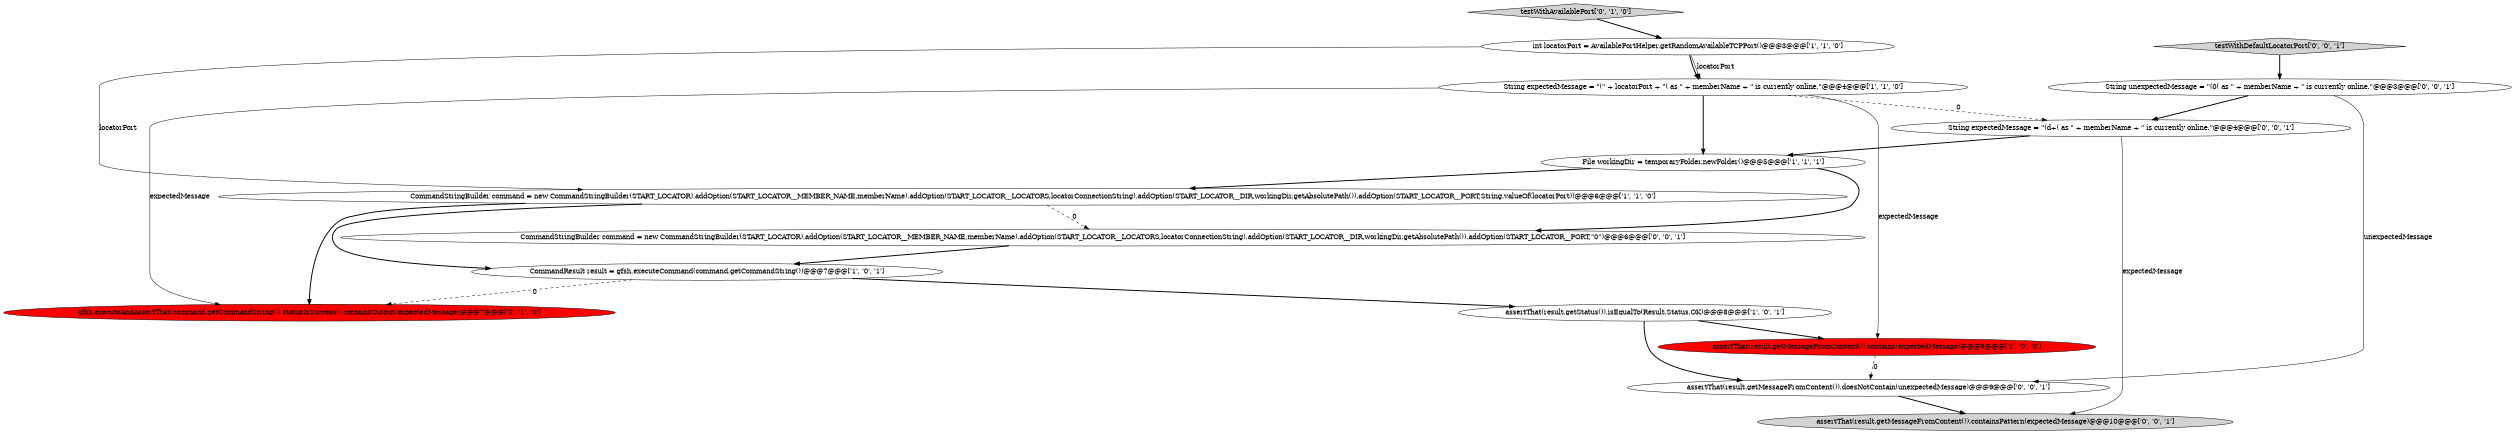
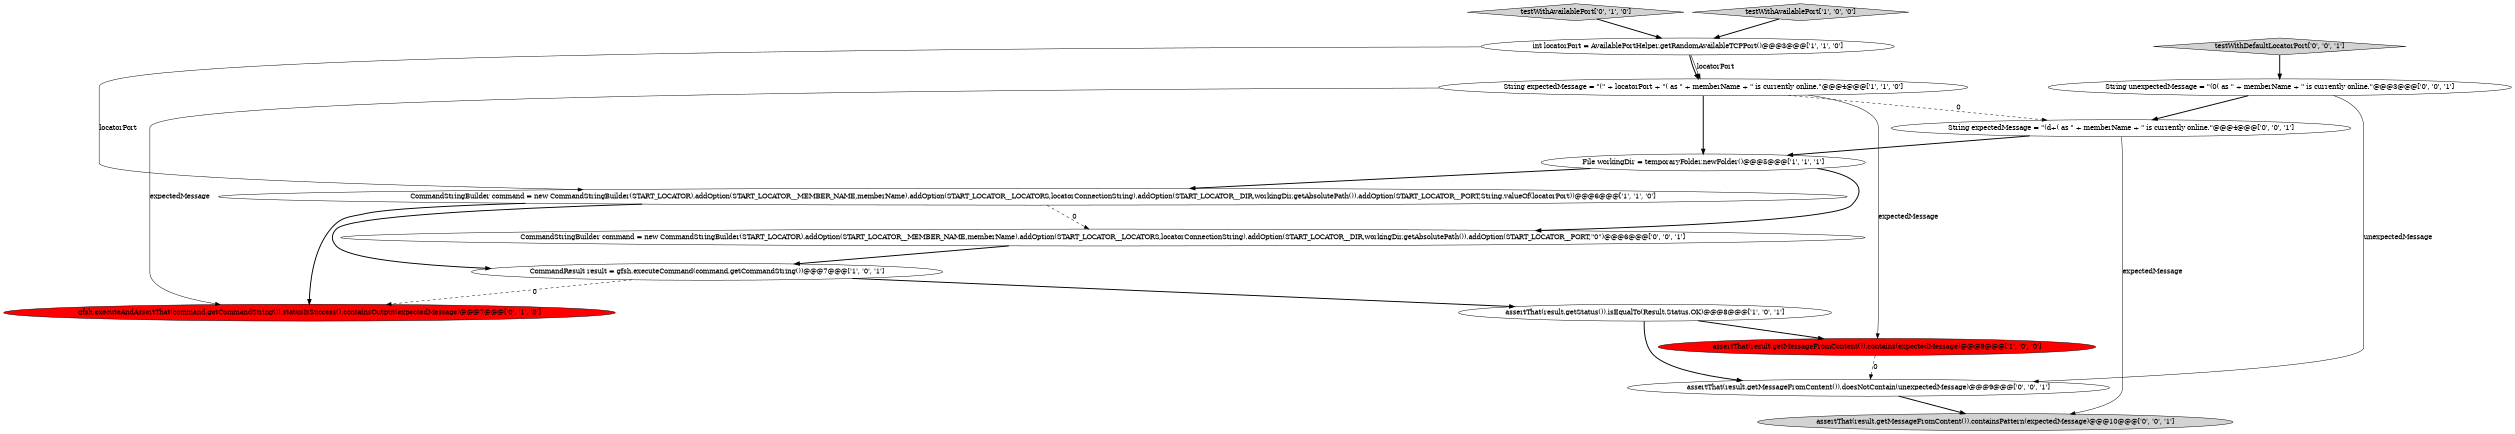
node "testWithAvailablePort['1', '0', '0']": added
